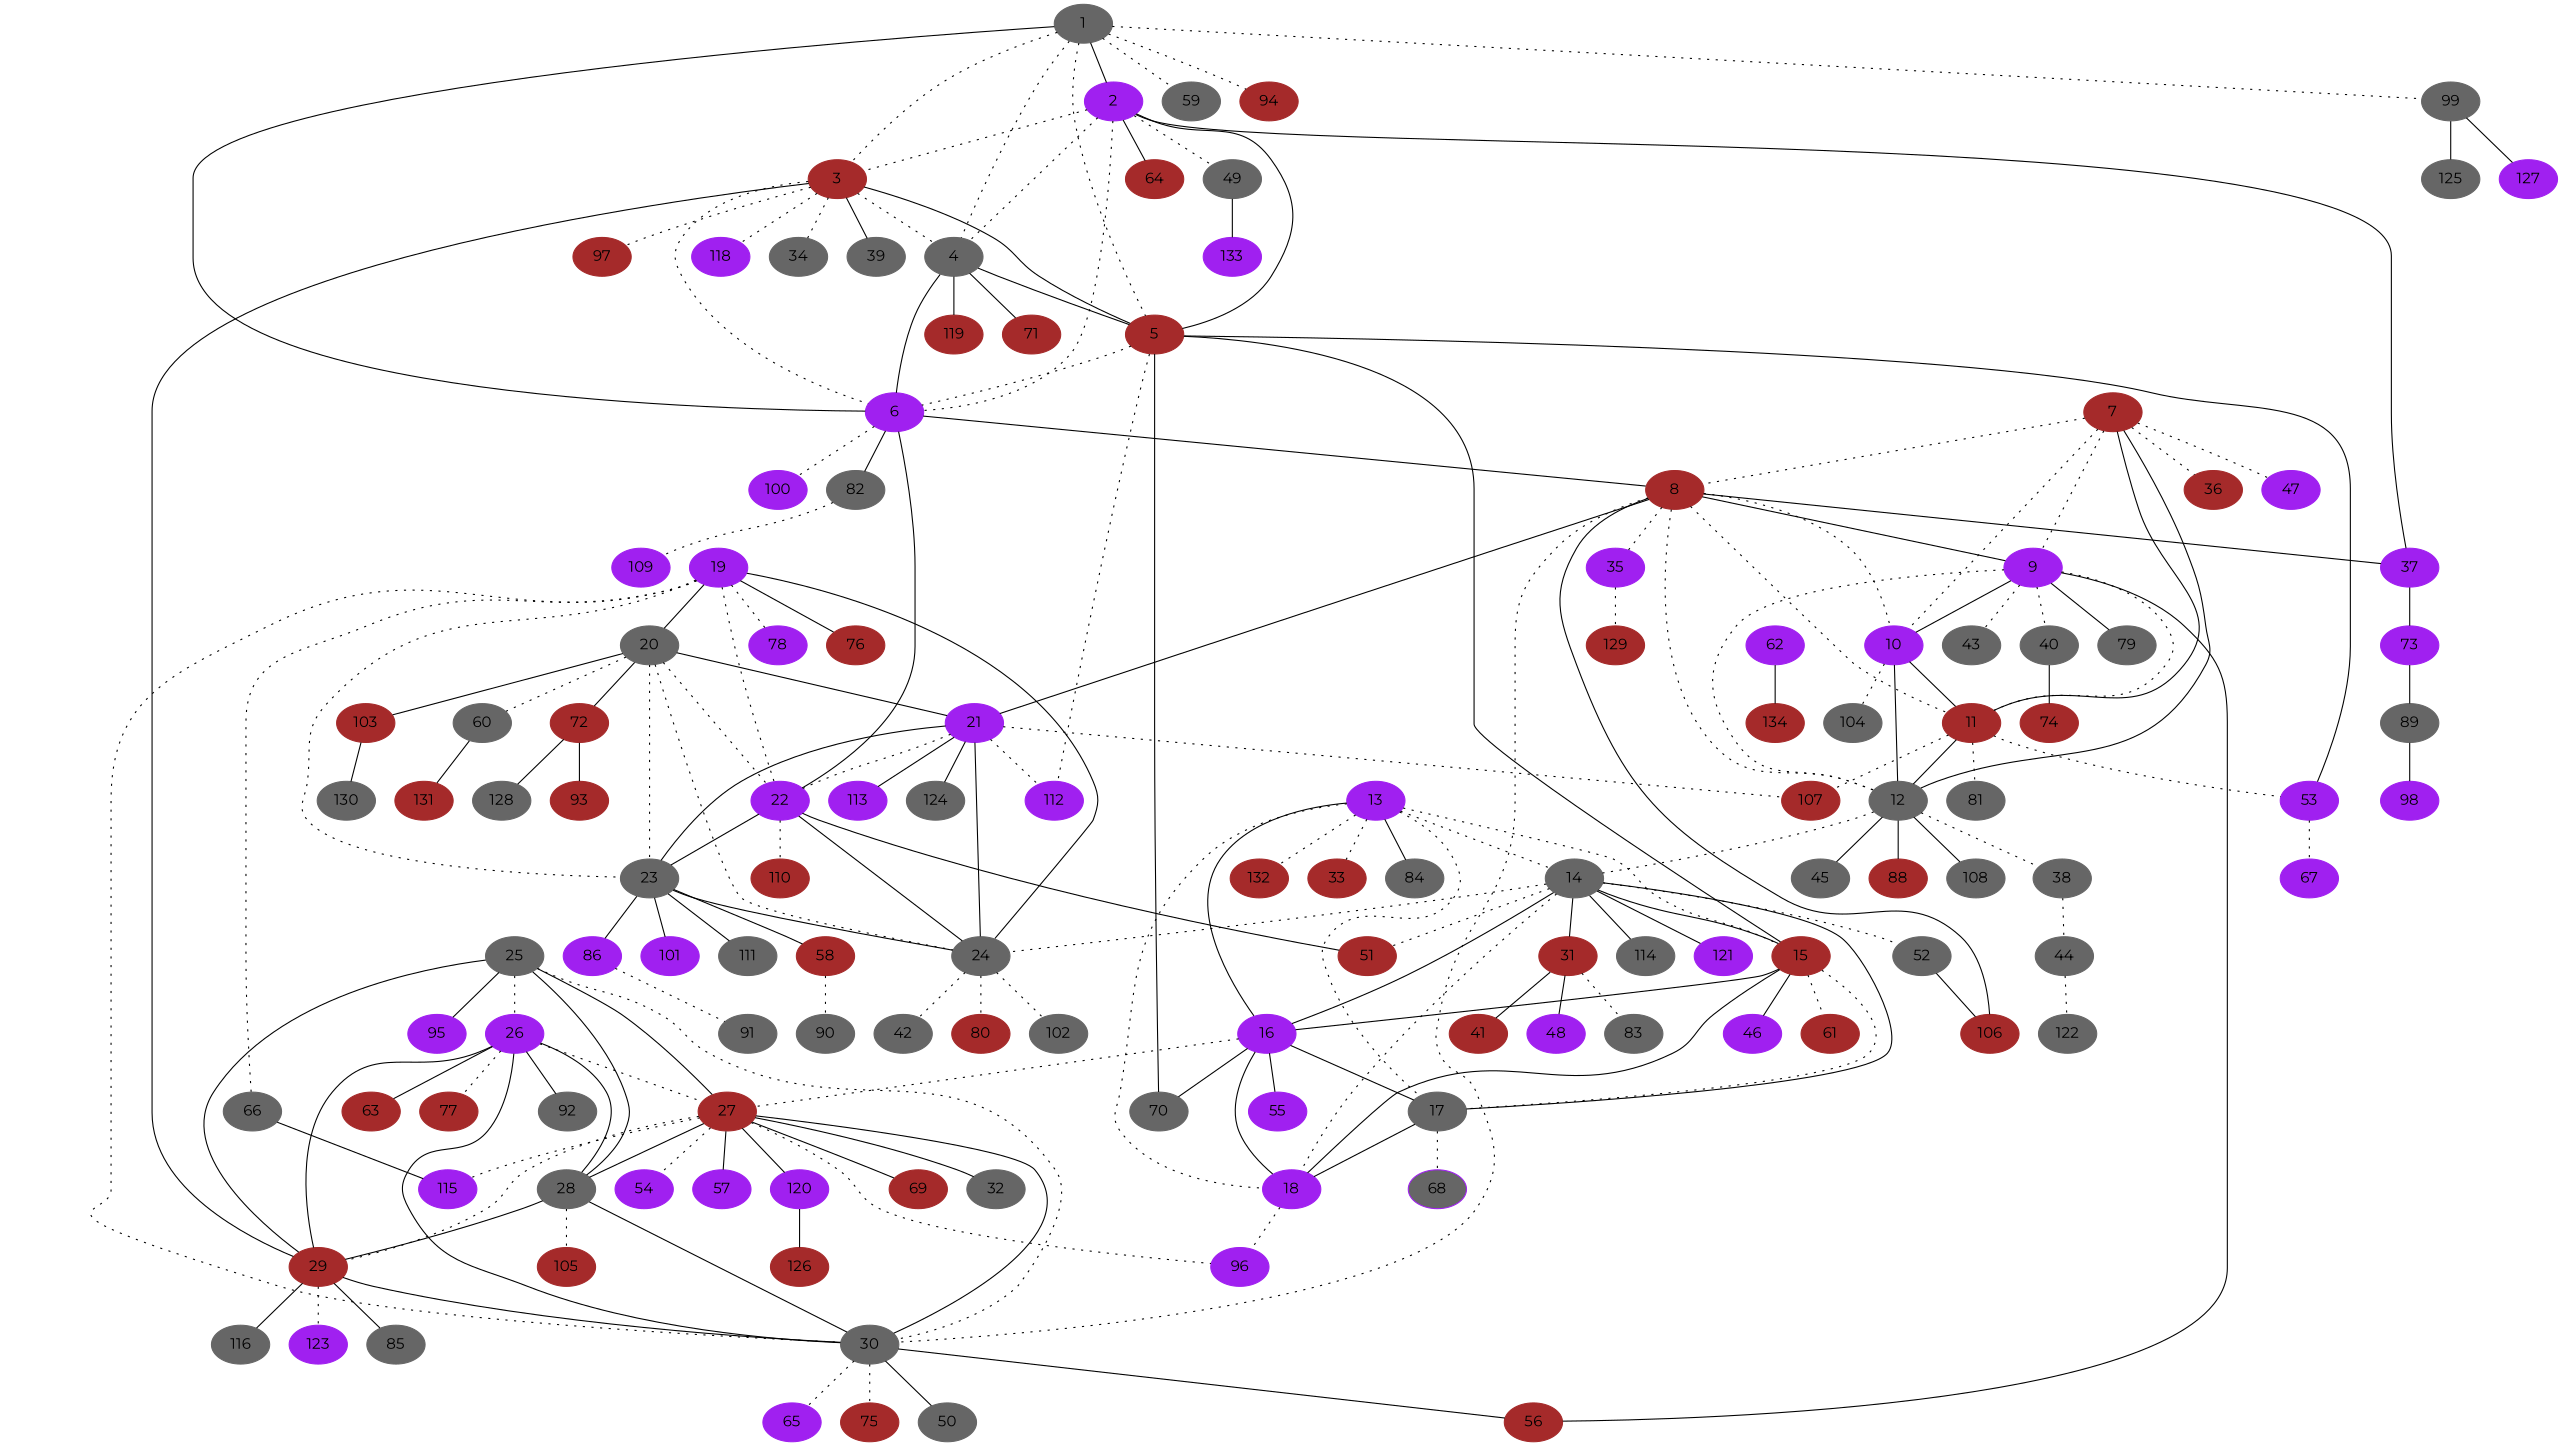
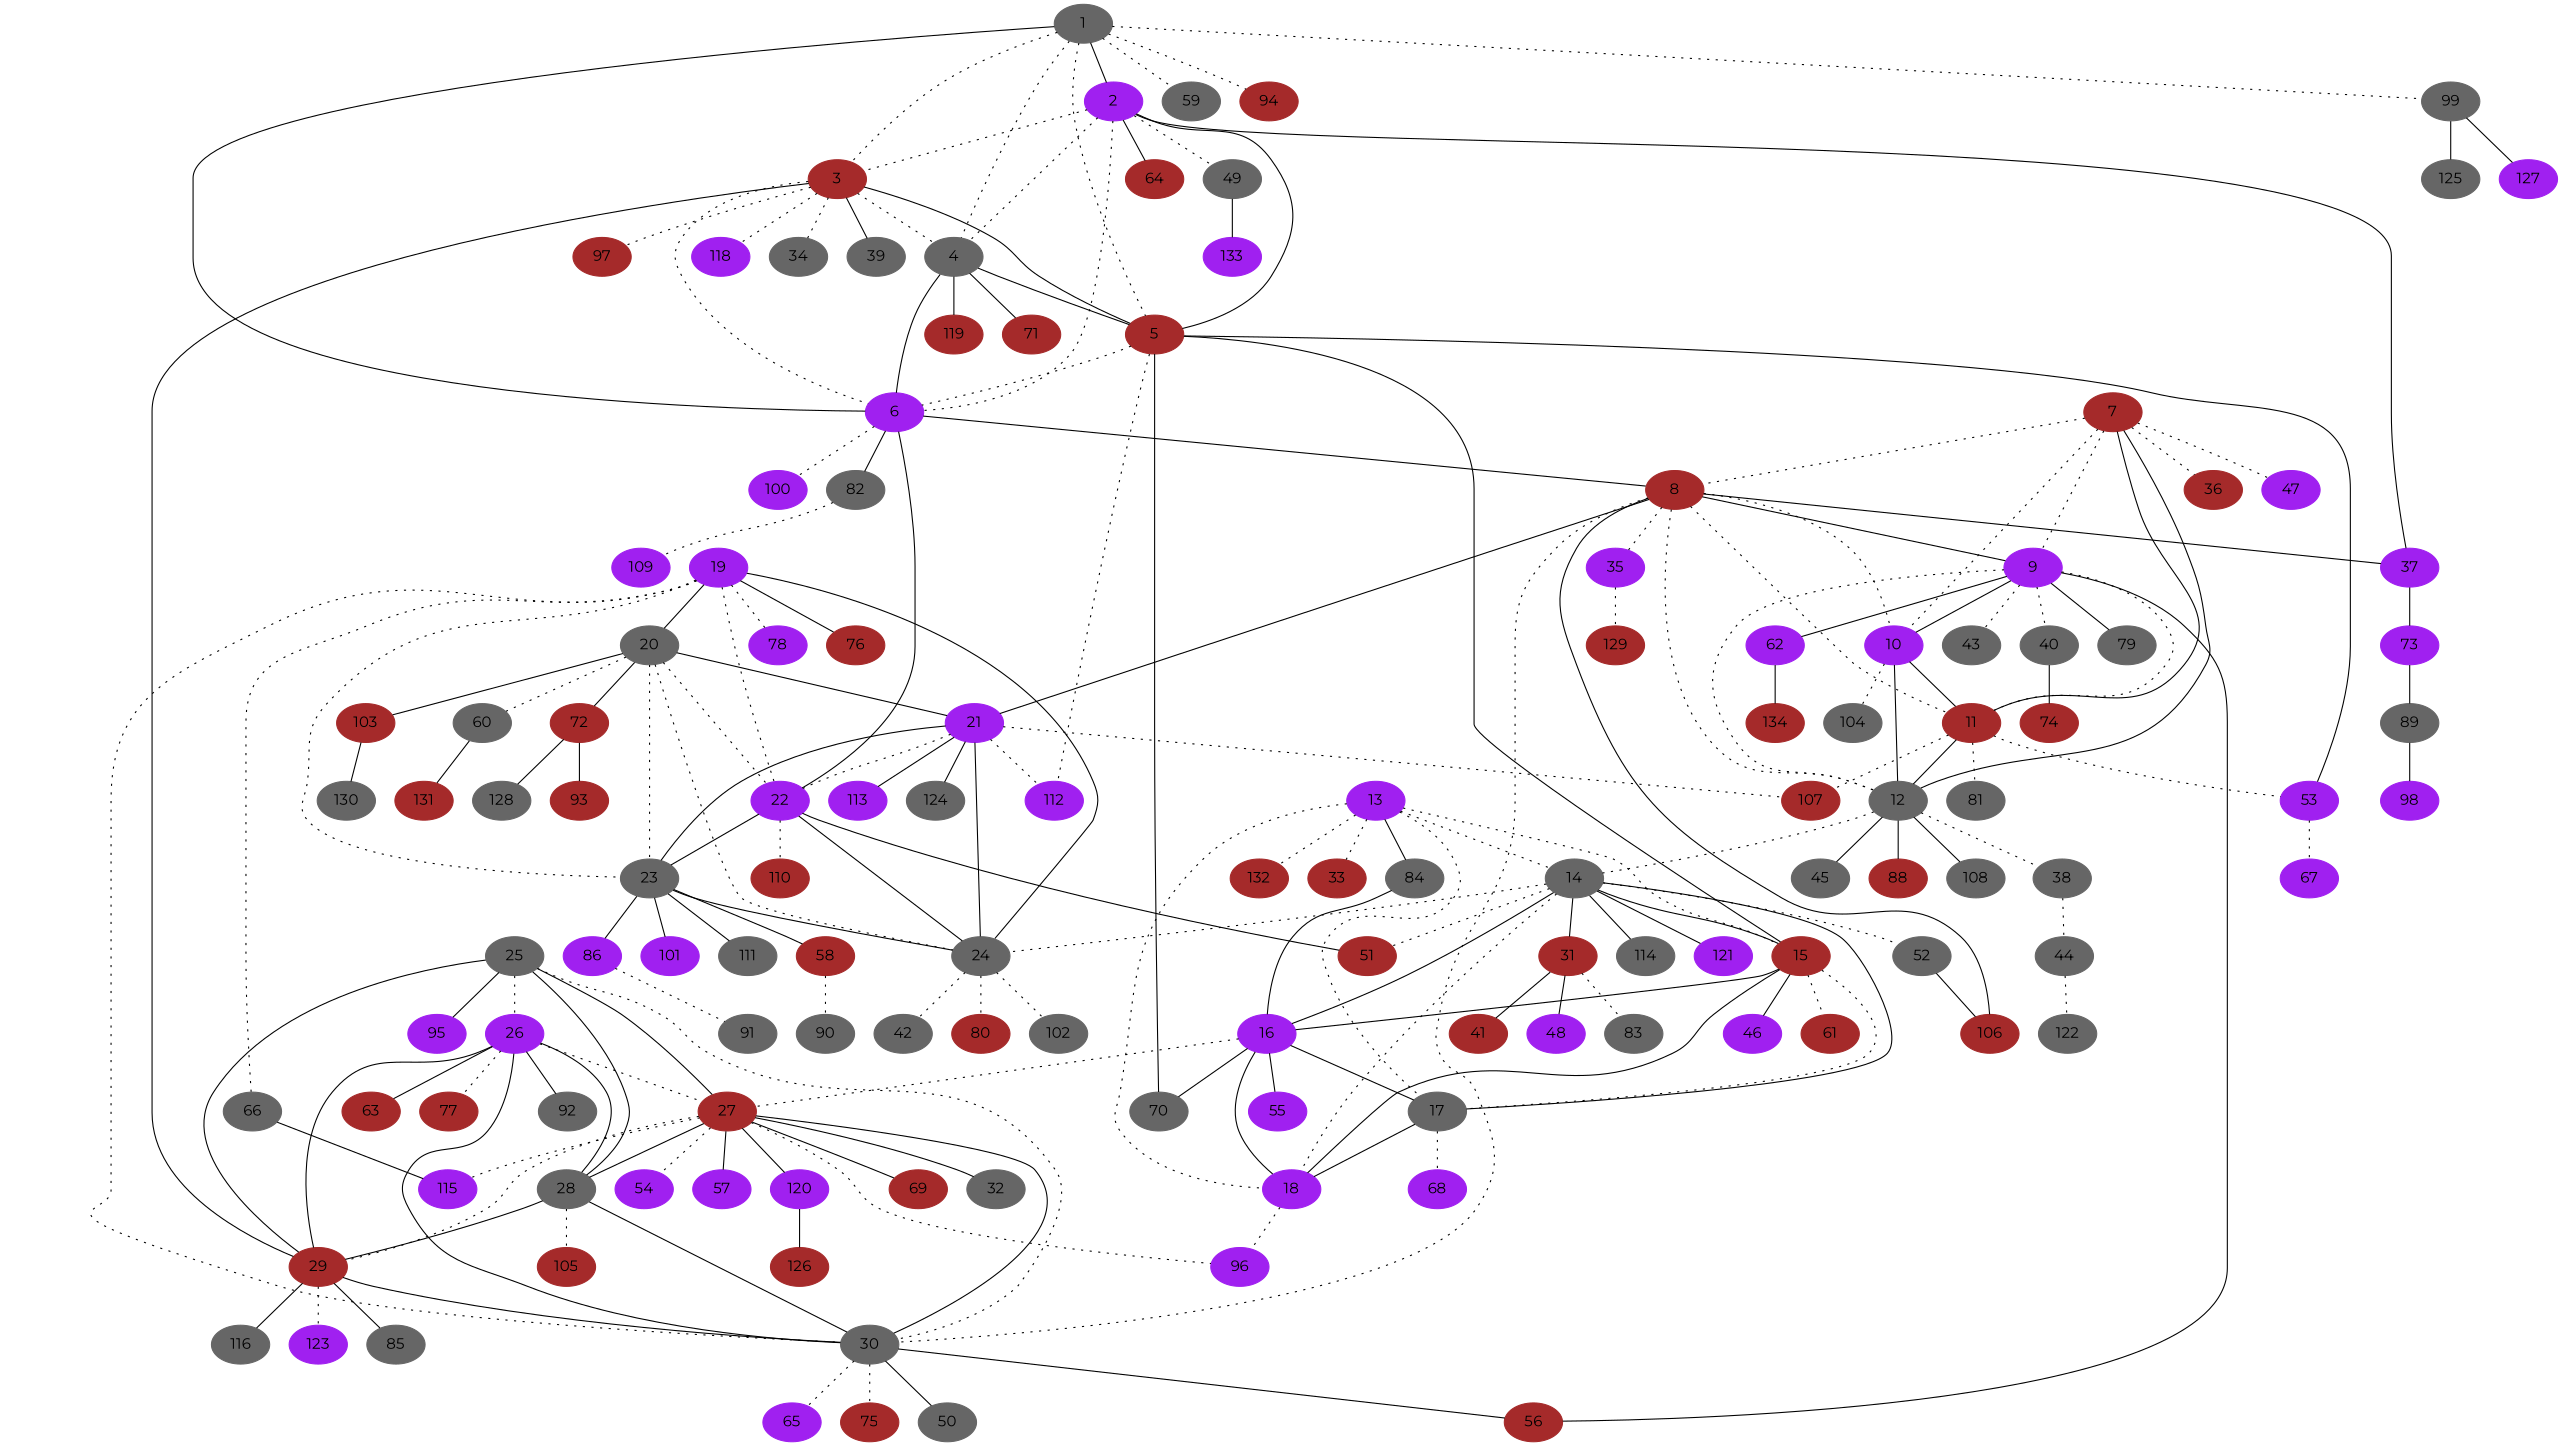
edge "9" -- "62": added
edge "13" -- "16": now "84" -- "16"
node "68": fillcolor gray40 -> purple
